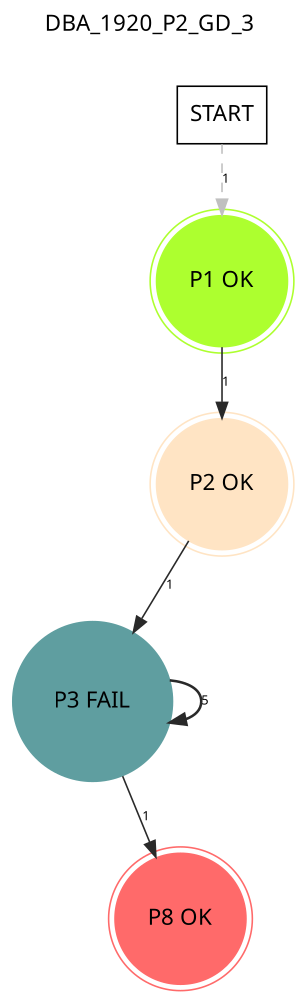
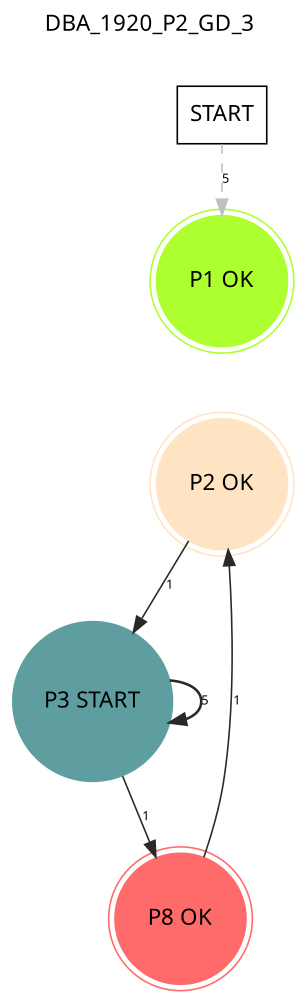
edge "START" -> "P1 OK": label "1" -> "5"
edge "P1 OK" -> "P2 OK": now "P8 OK" -> "P2 OK"
node "P3 FAIL": label "P3 FAIL" -> "P3 START"
